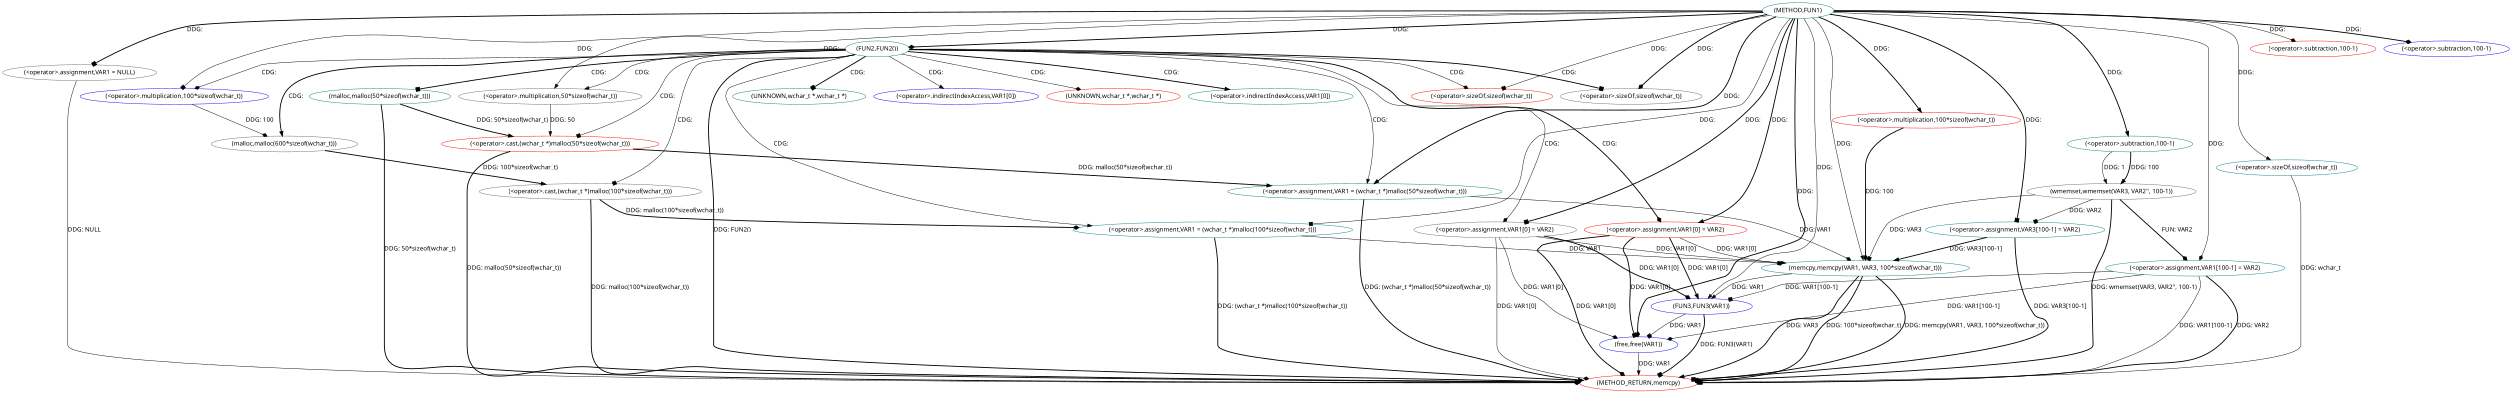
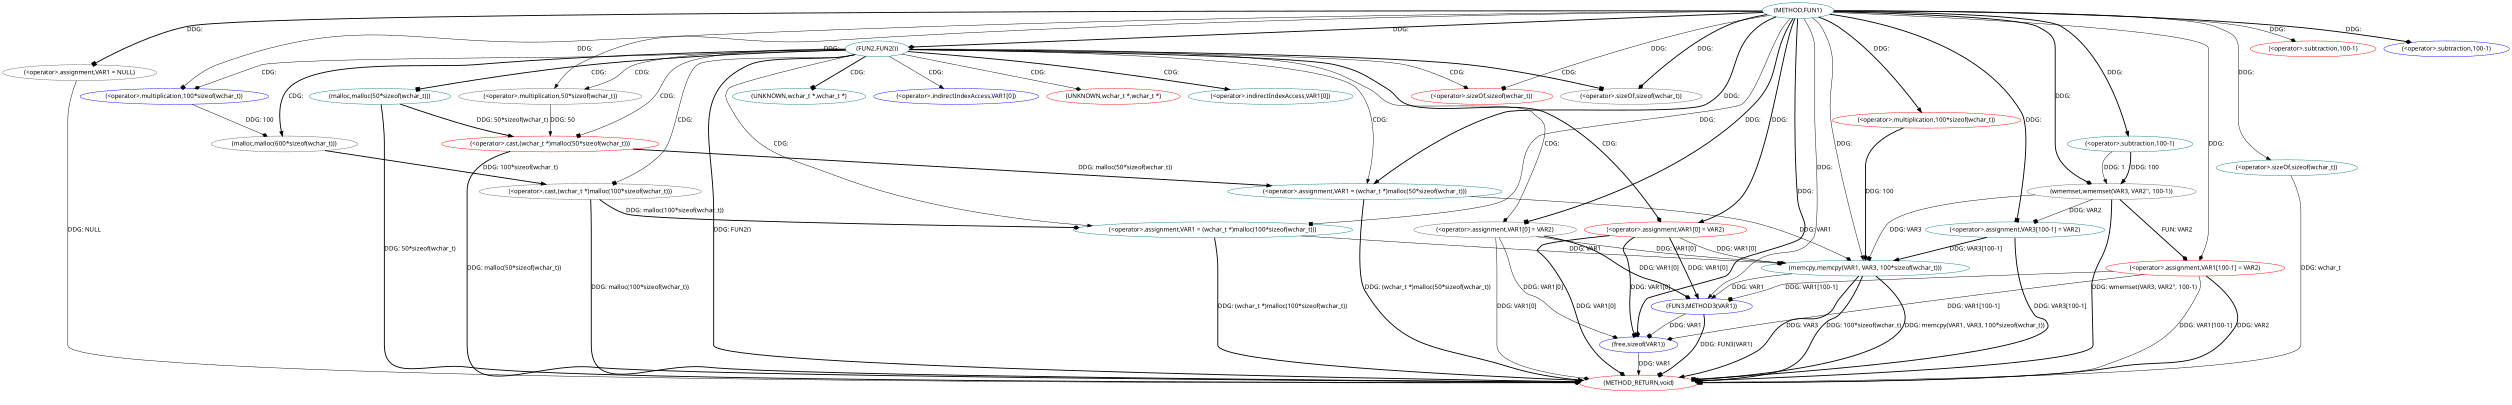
edge "(METHOD,FUN1)" -> "(wmemset,wmemset(VAR3, VAR2'', 100-1))": added, label "DDG:"
node "(<operator>.assignment,VAR1[100-1] = VAR2)": color teal -> red
node "(FUN3,FUN3(VAR1))": label "(FUN3,FUN3(VAR1))" -> "(FUN3,METHOD3(VAR1))"
node "(free,free(VAR1))": label "(free,free(VAR1))" -> "(free,sizeof(VAR1))"
node "(METHOD_RETURN,memcpy)": label "(METHOD_RETURN,memcpy)" -> "(METHOD_RETURN,void)"
